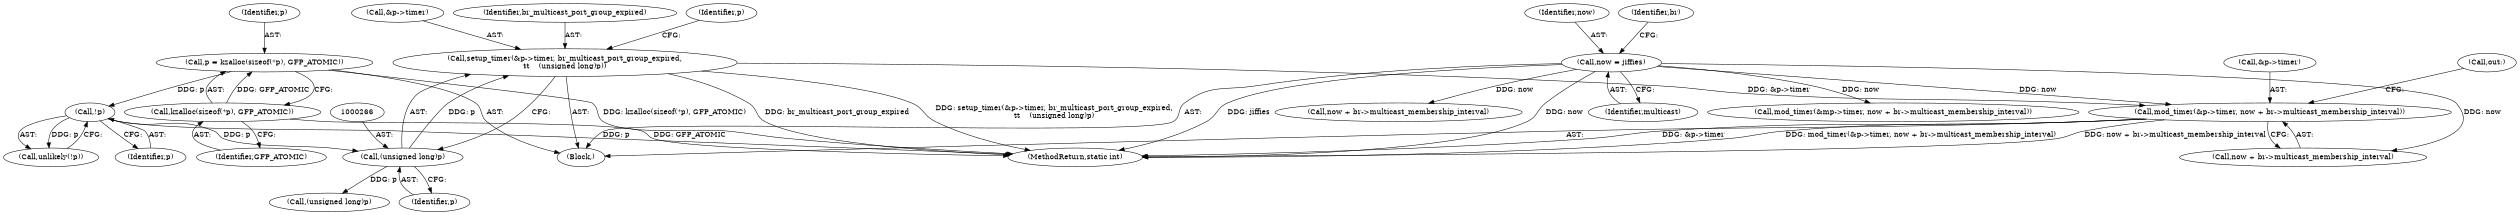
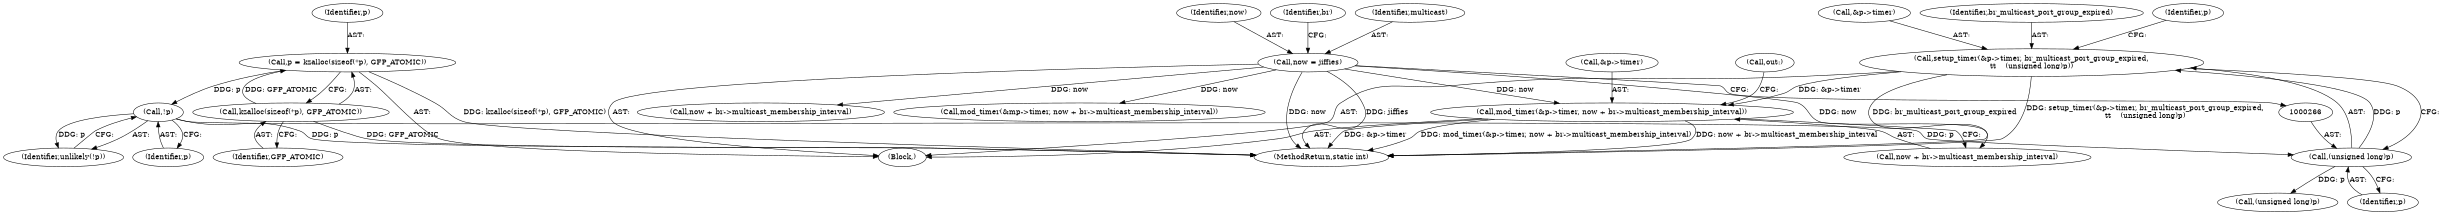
edge "(Call,now = jiffies)" -> "(Identifier,multicast)": now "(Call,now = jiffies)" -> "1000266"
node "(Call,unlikely(!p))": label "(Call,unlikely(!p))" -> "(Identifier,unlikely(!p))"
